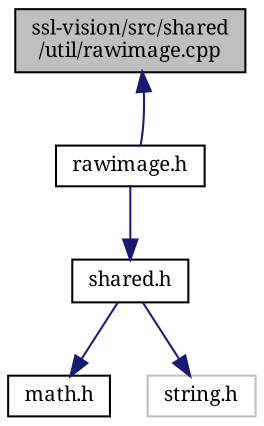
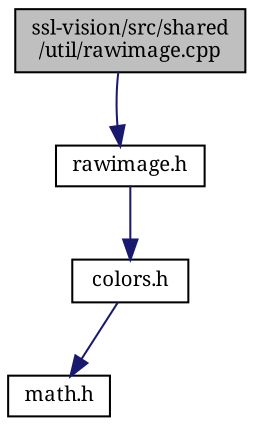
edge "rawimage.h" -> "ssl-vision/src/shared /util/rawimage.cpp": reversed
node "shared.h": label "shared.h" -> "colors.h"
node "string.h": removed
